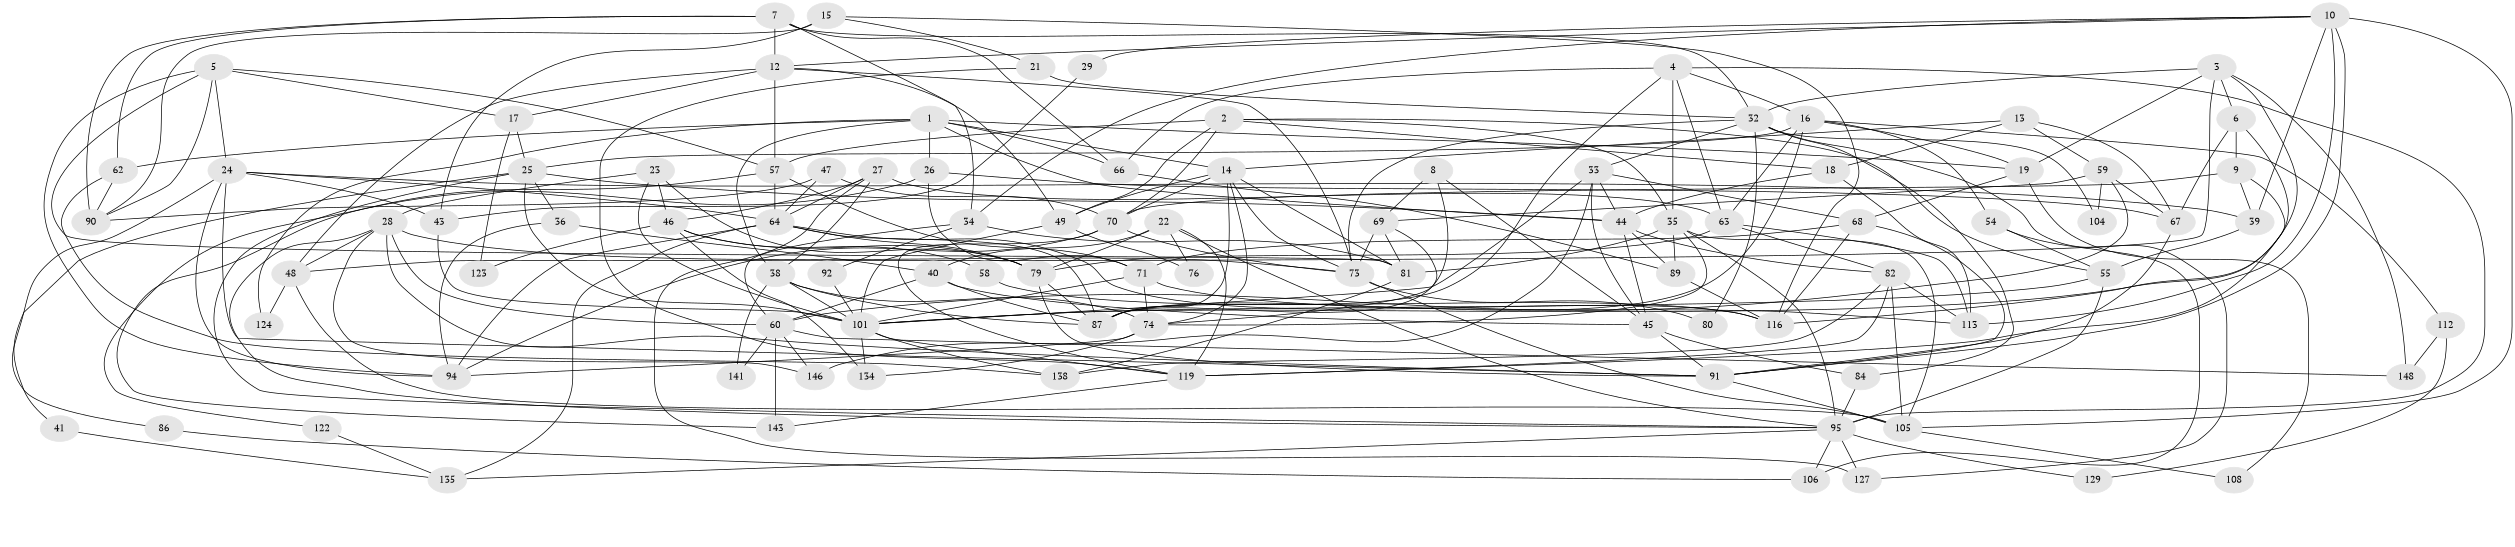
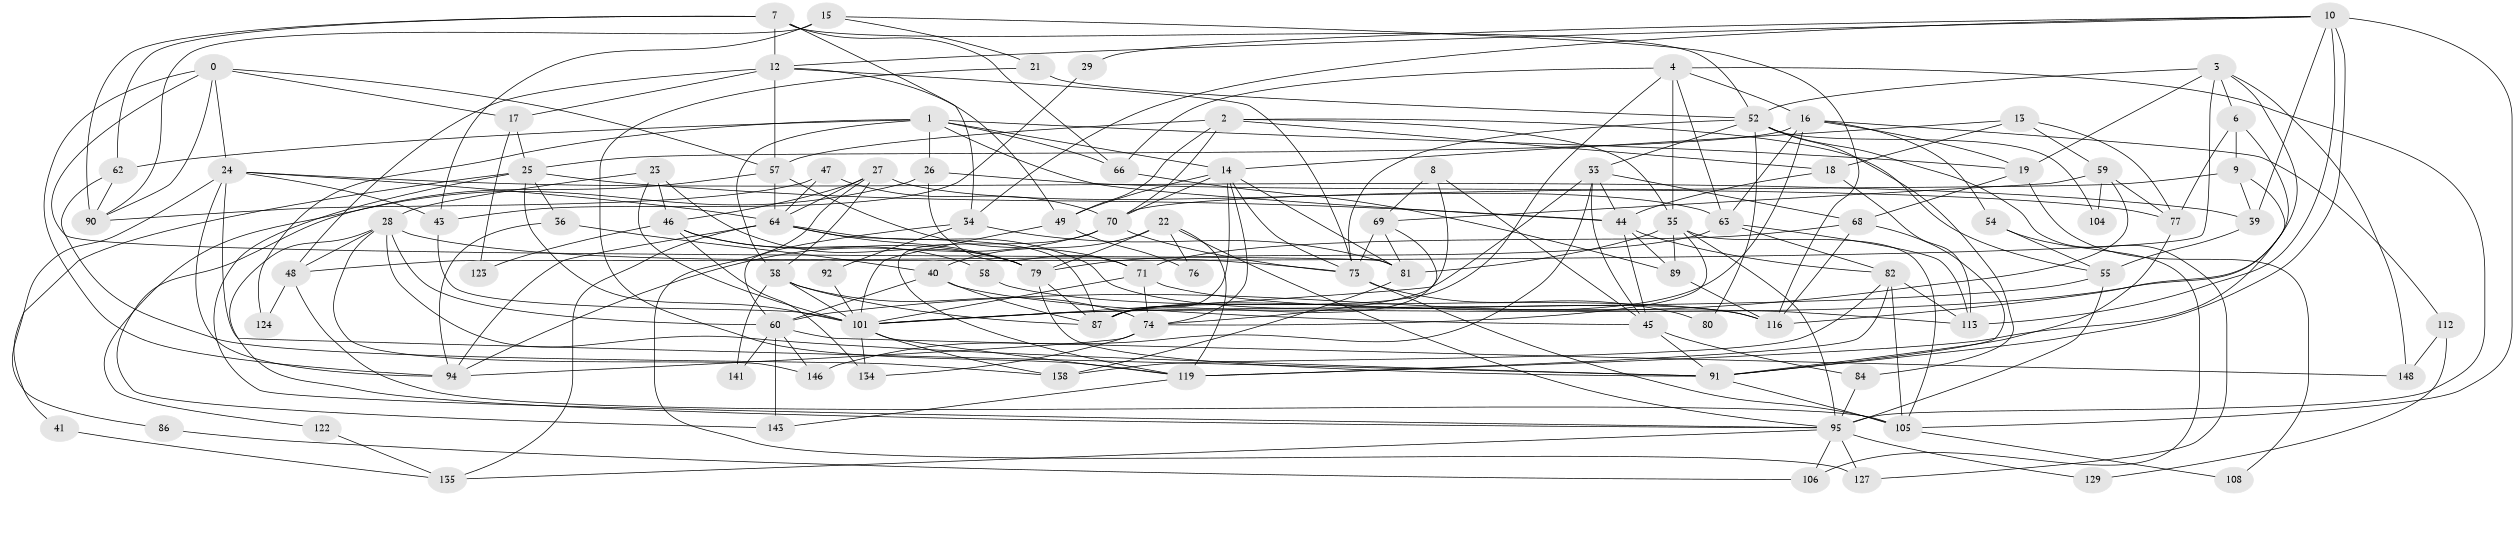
node "5": label "5" -> "0"
node "32": label "32" -> "52"
node "67": label "67" -> "77"
